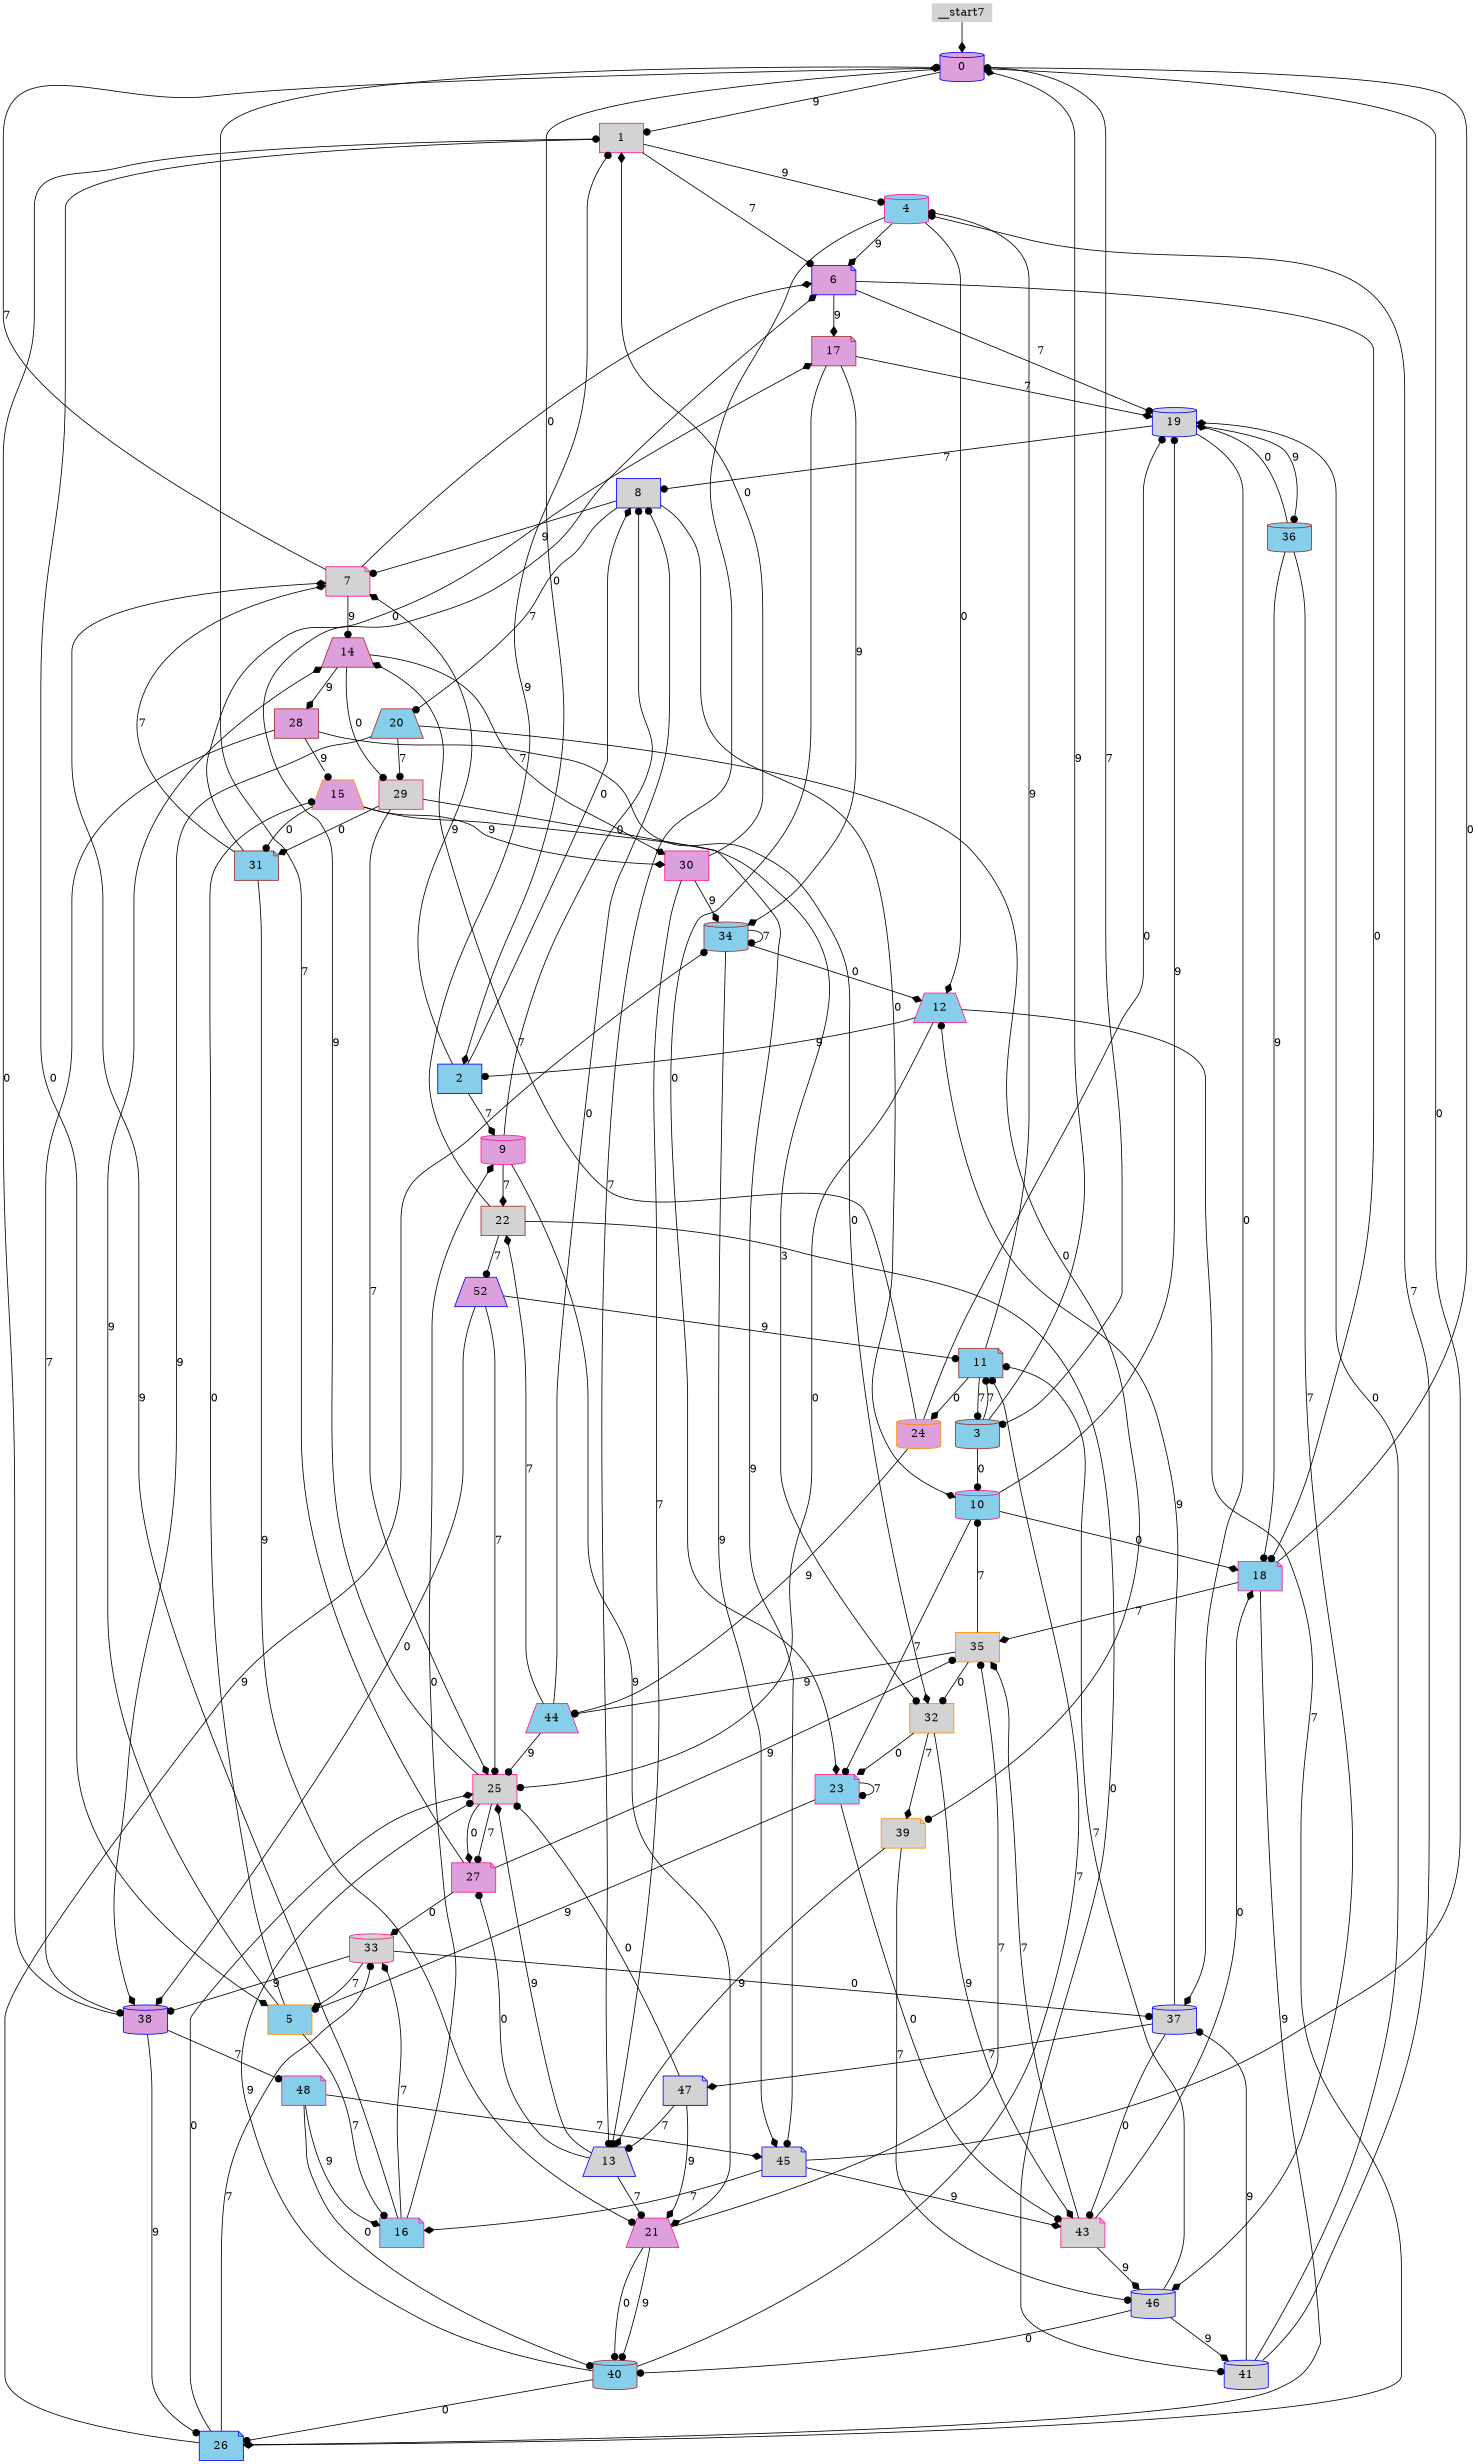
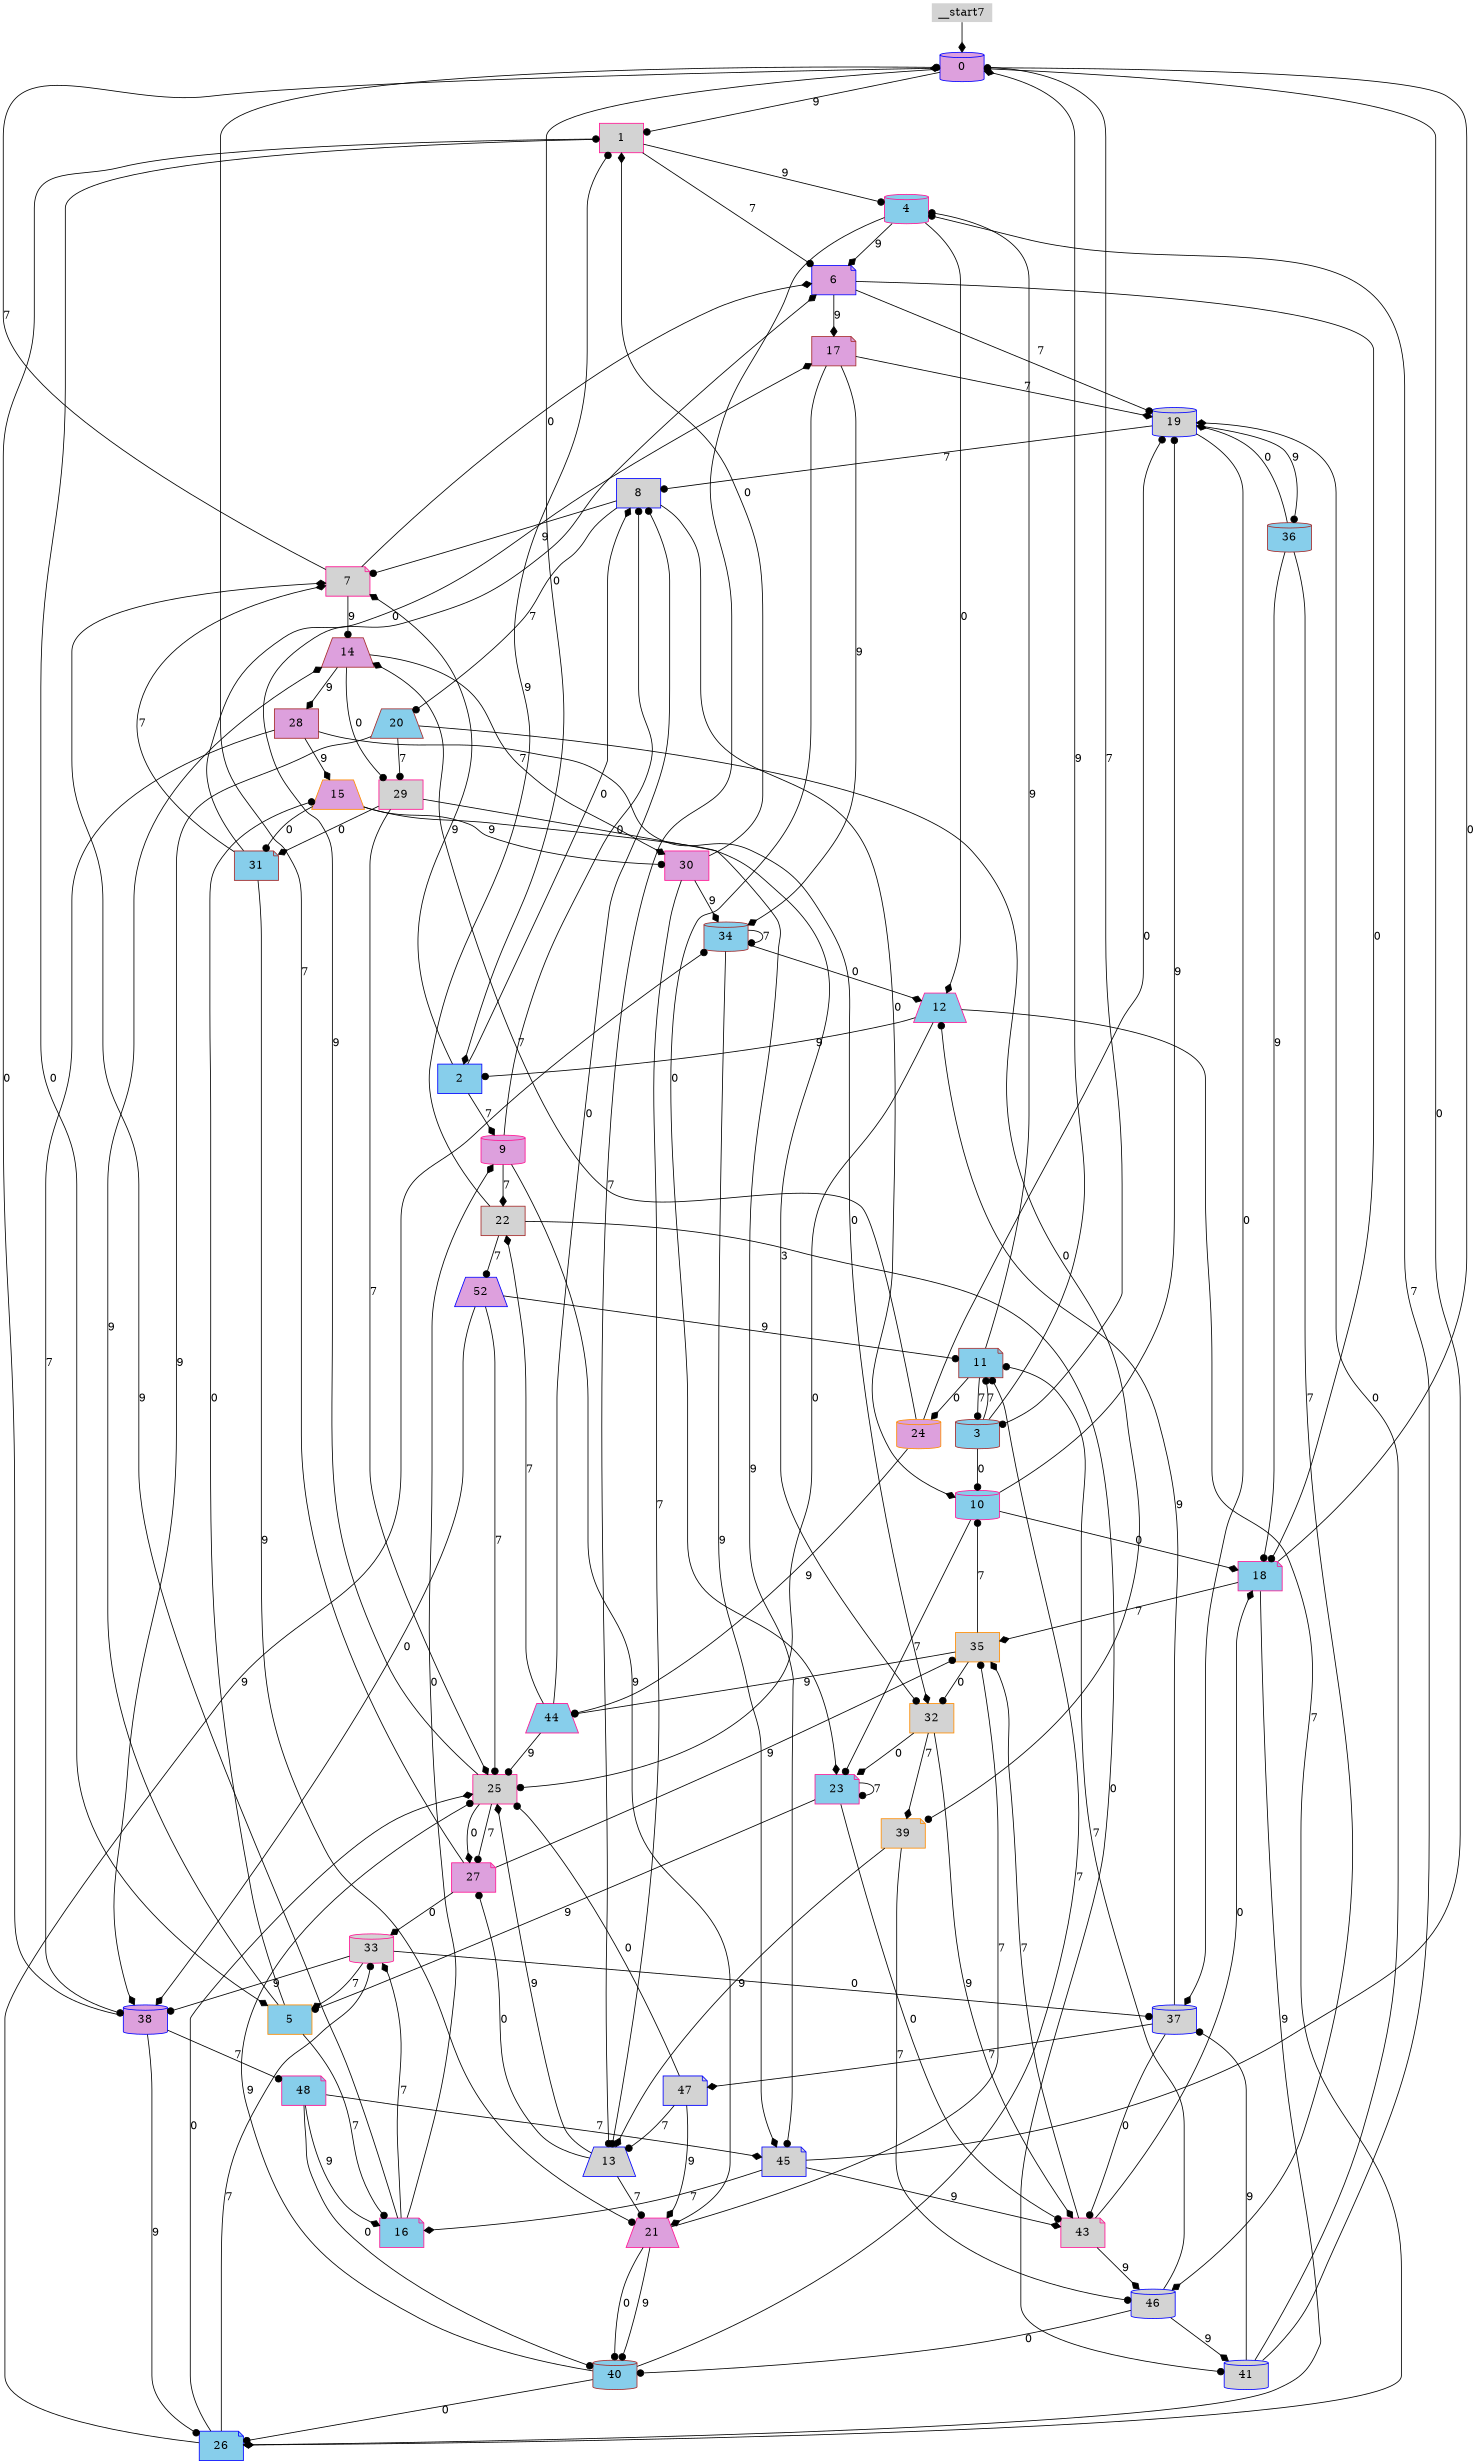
edge "28" -> "15": arrowhead dot -> diamond
edge "15" -> "30": arrowhead diamond -> dot
